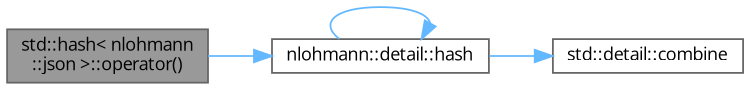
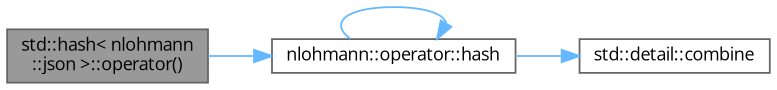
node "nlohmann::detail::hash": label "nlohmann::detail::hash" -> "nlohmann::operator::hash"
